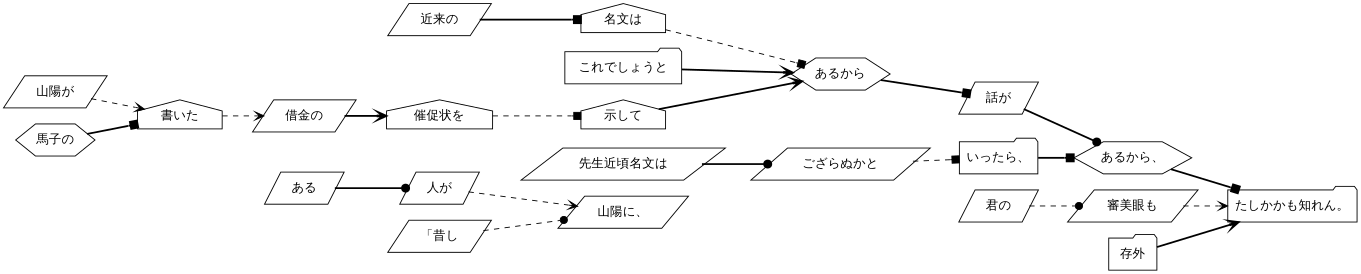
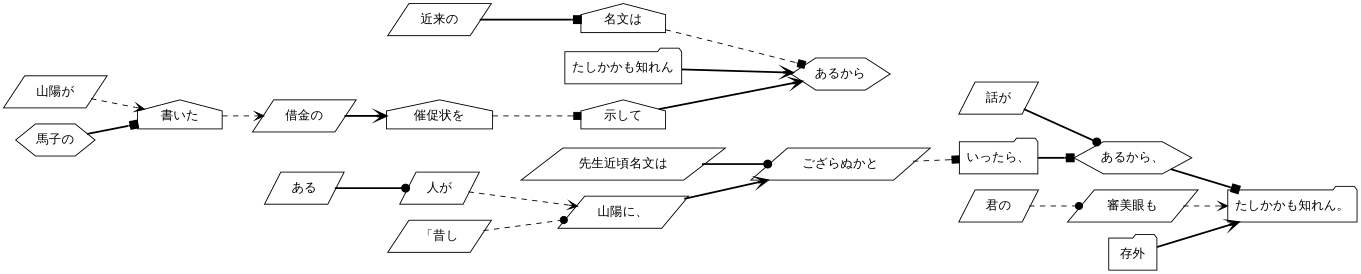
node "これでしょうと": label "これでしょうと" -> "たしかかも知れん"
edge "あるから" -> "話が": removed
edge "山陽に、" -> "ござらぬかと": added
